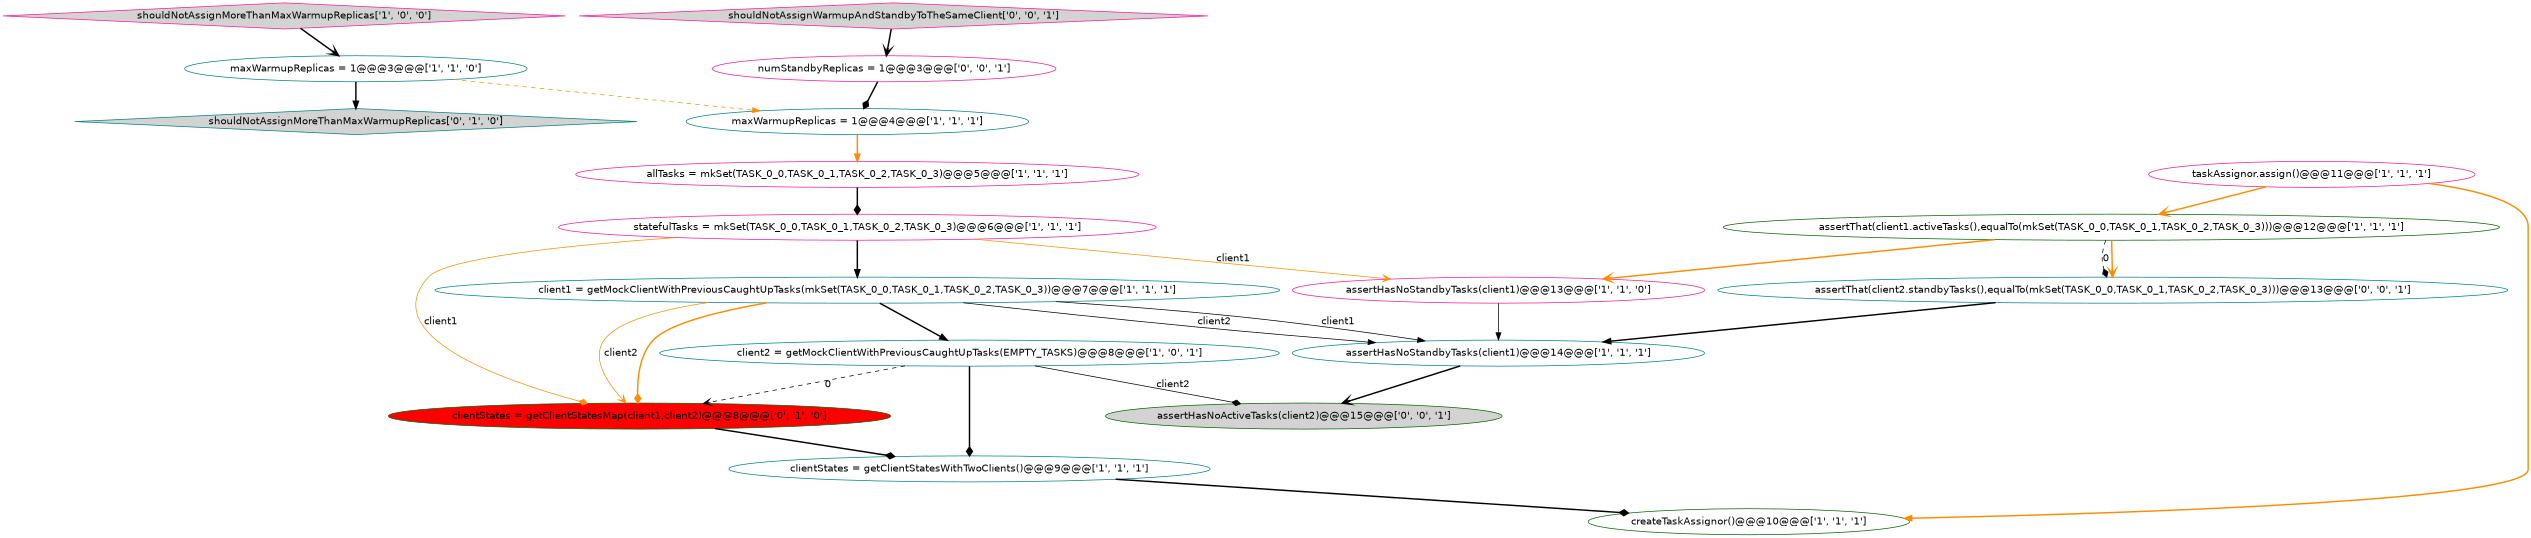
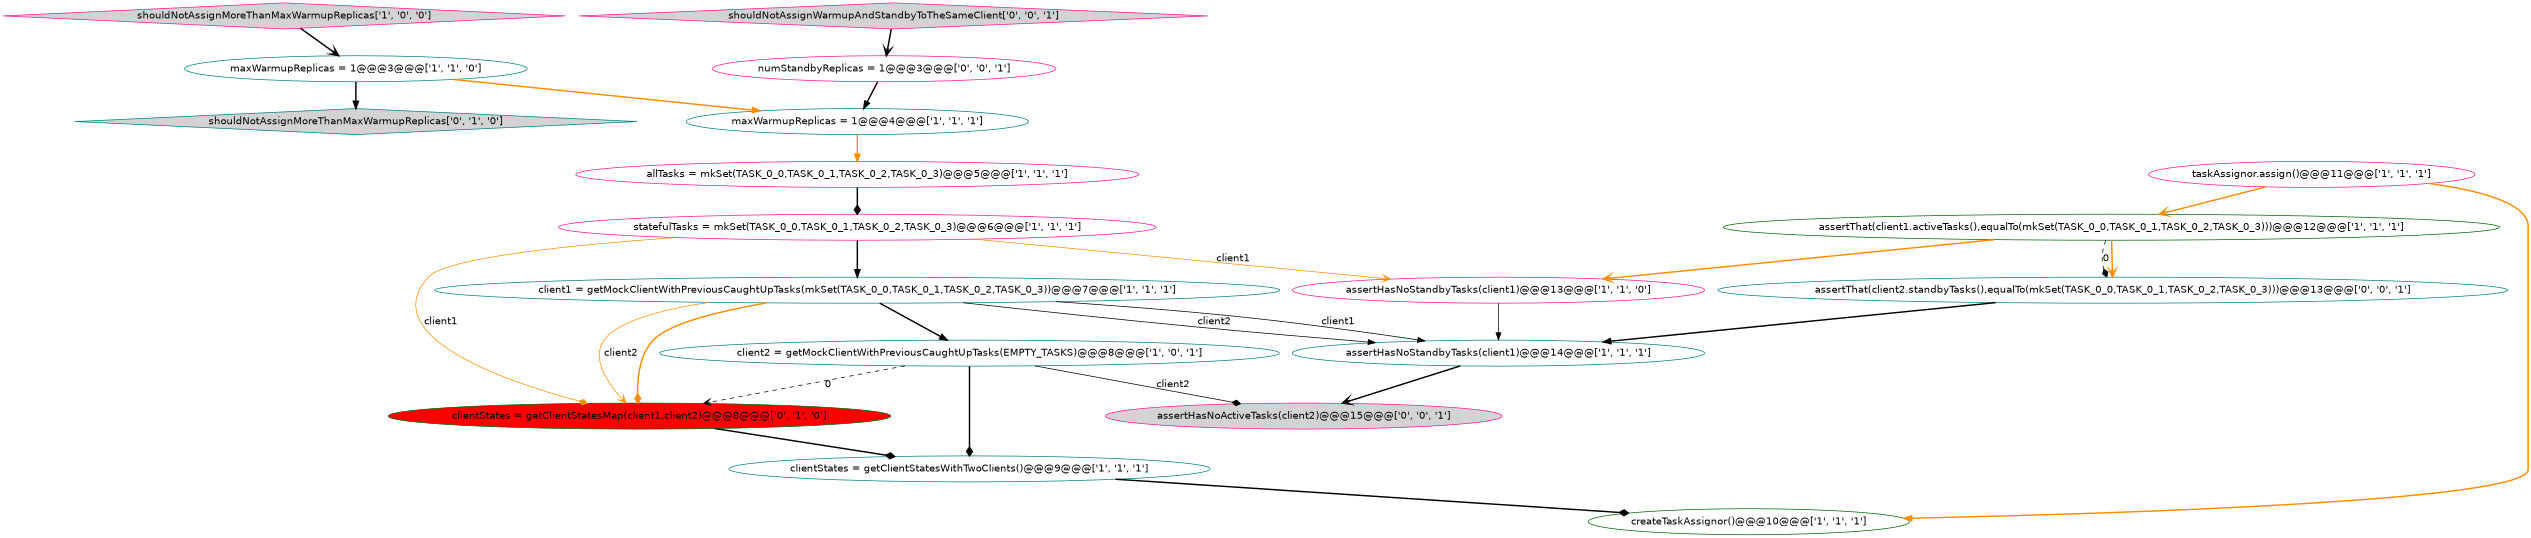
edge "numStandbyReplicas = 1@@@3@@@['0', '0', '1']" -> "maxWarmupReplicas = 1@@@4@@@['1', '1', '1']": arrowhead diamond -> normal
edge "maxWarmupReplicas = 1@@@3@@@['1', '1', '0']" -> "maxWarmupReplicas = 1@@@4@@@['1', '1', '1']": style dashed -> bold
node "assertHasNoActiveTasks(client2)@@@15@@@['0', '0', '1']": color darkgreen -> deeppink
